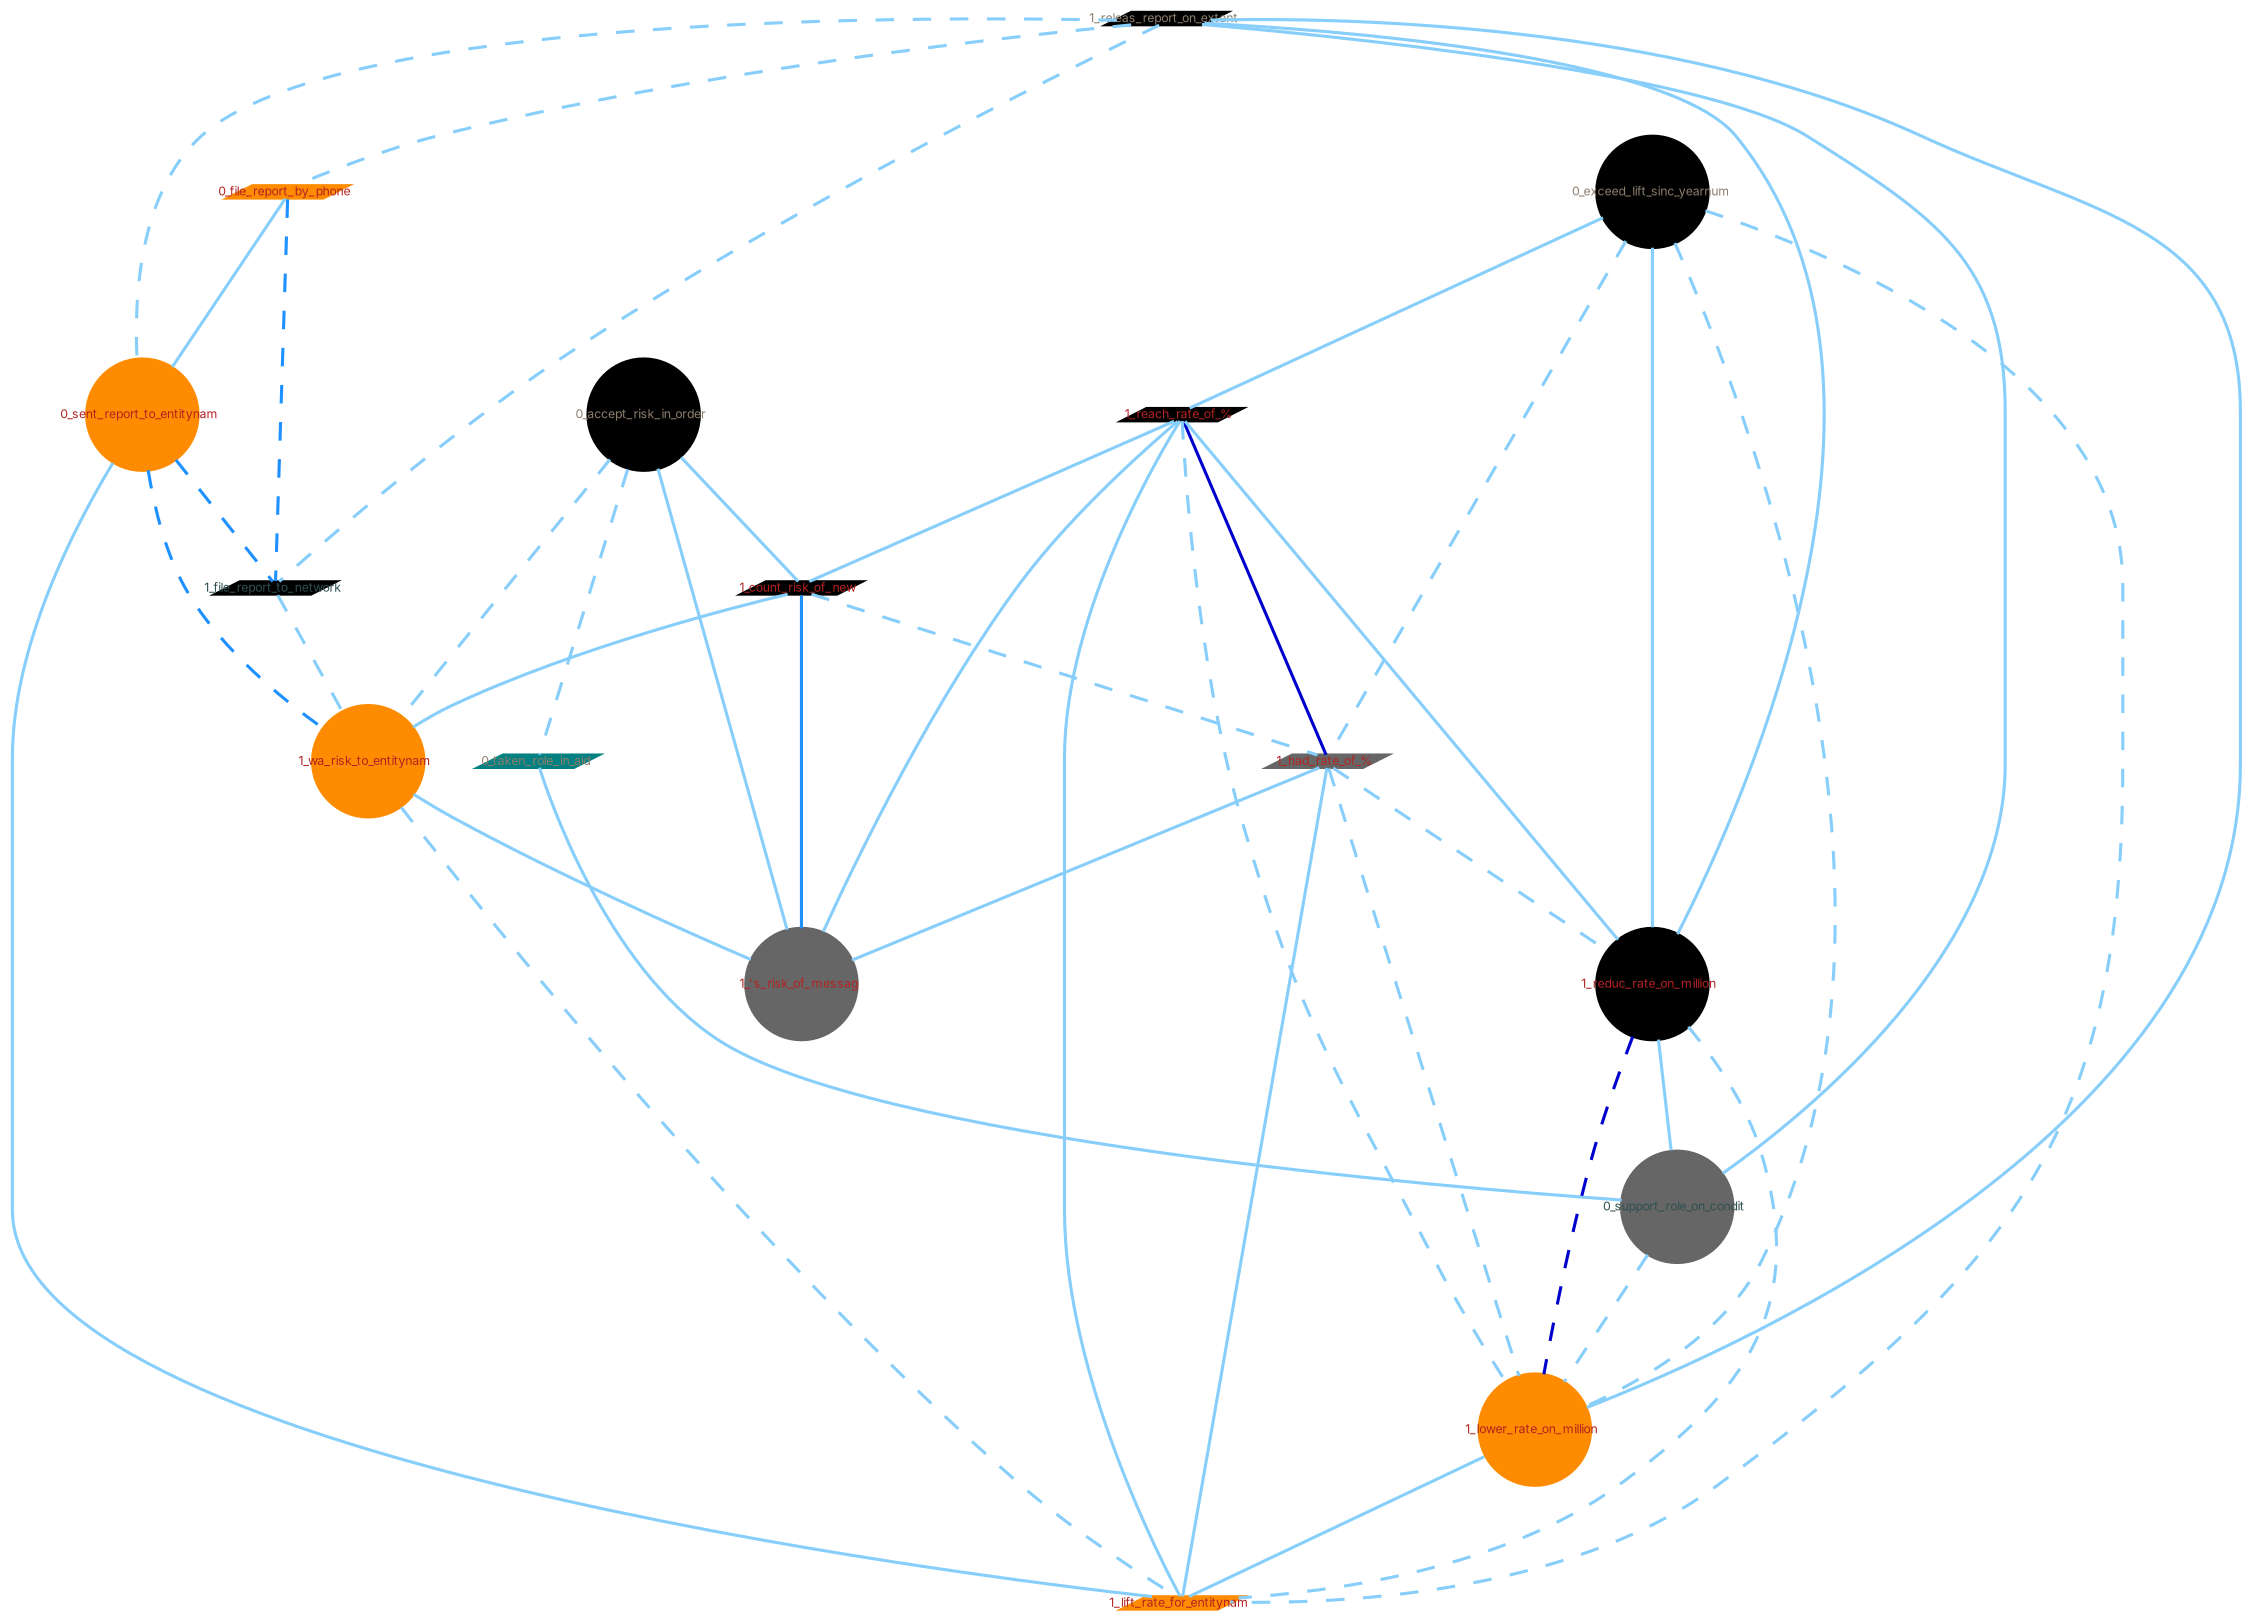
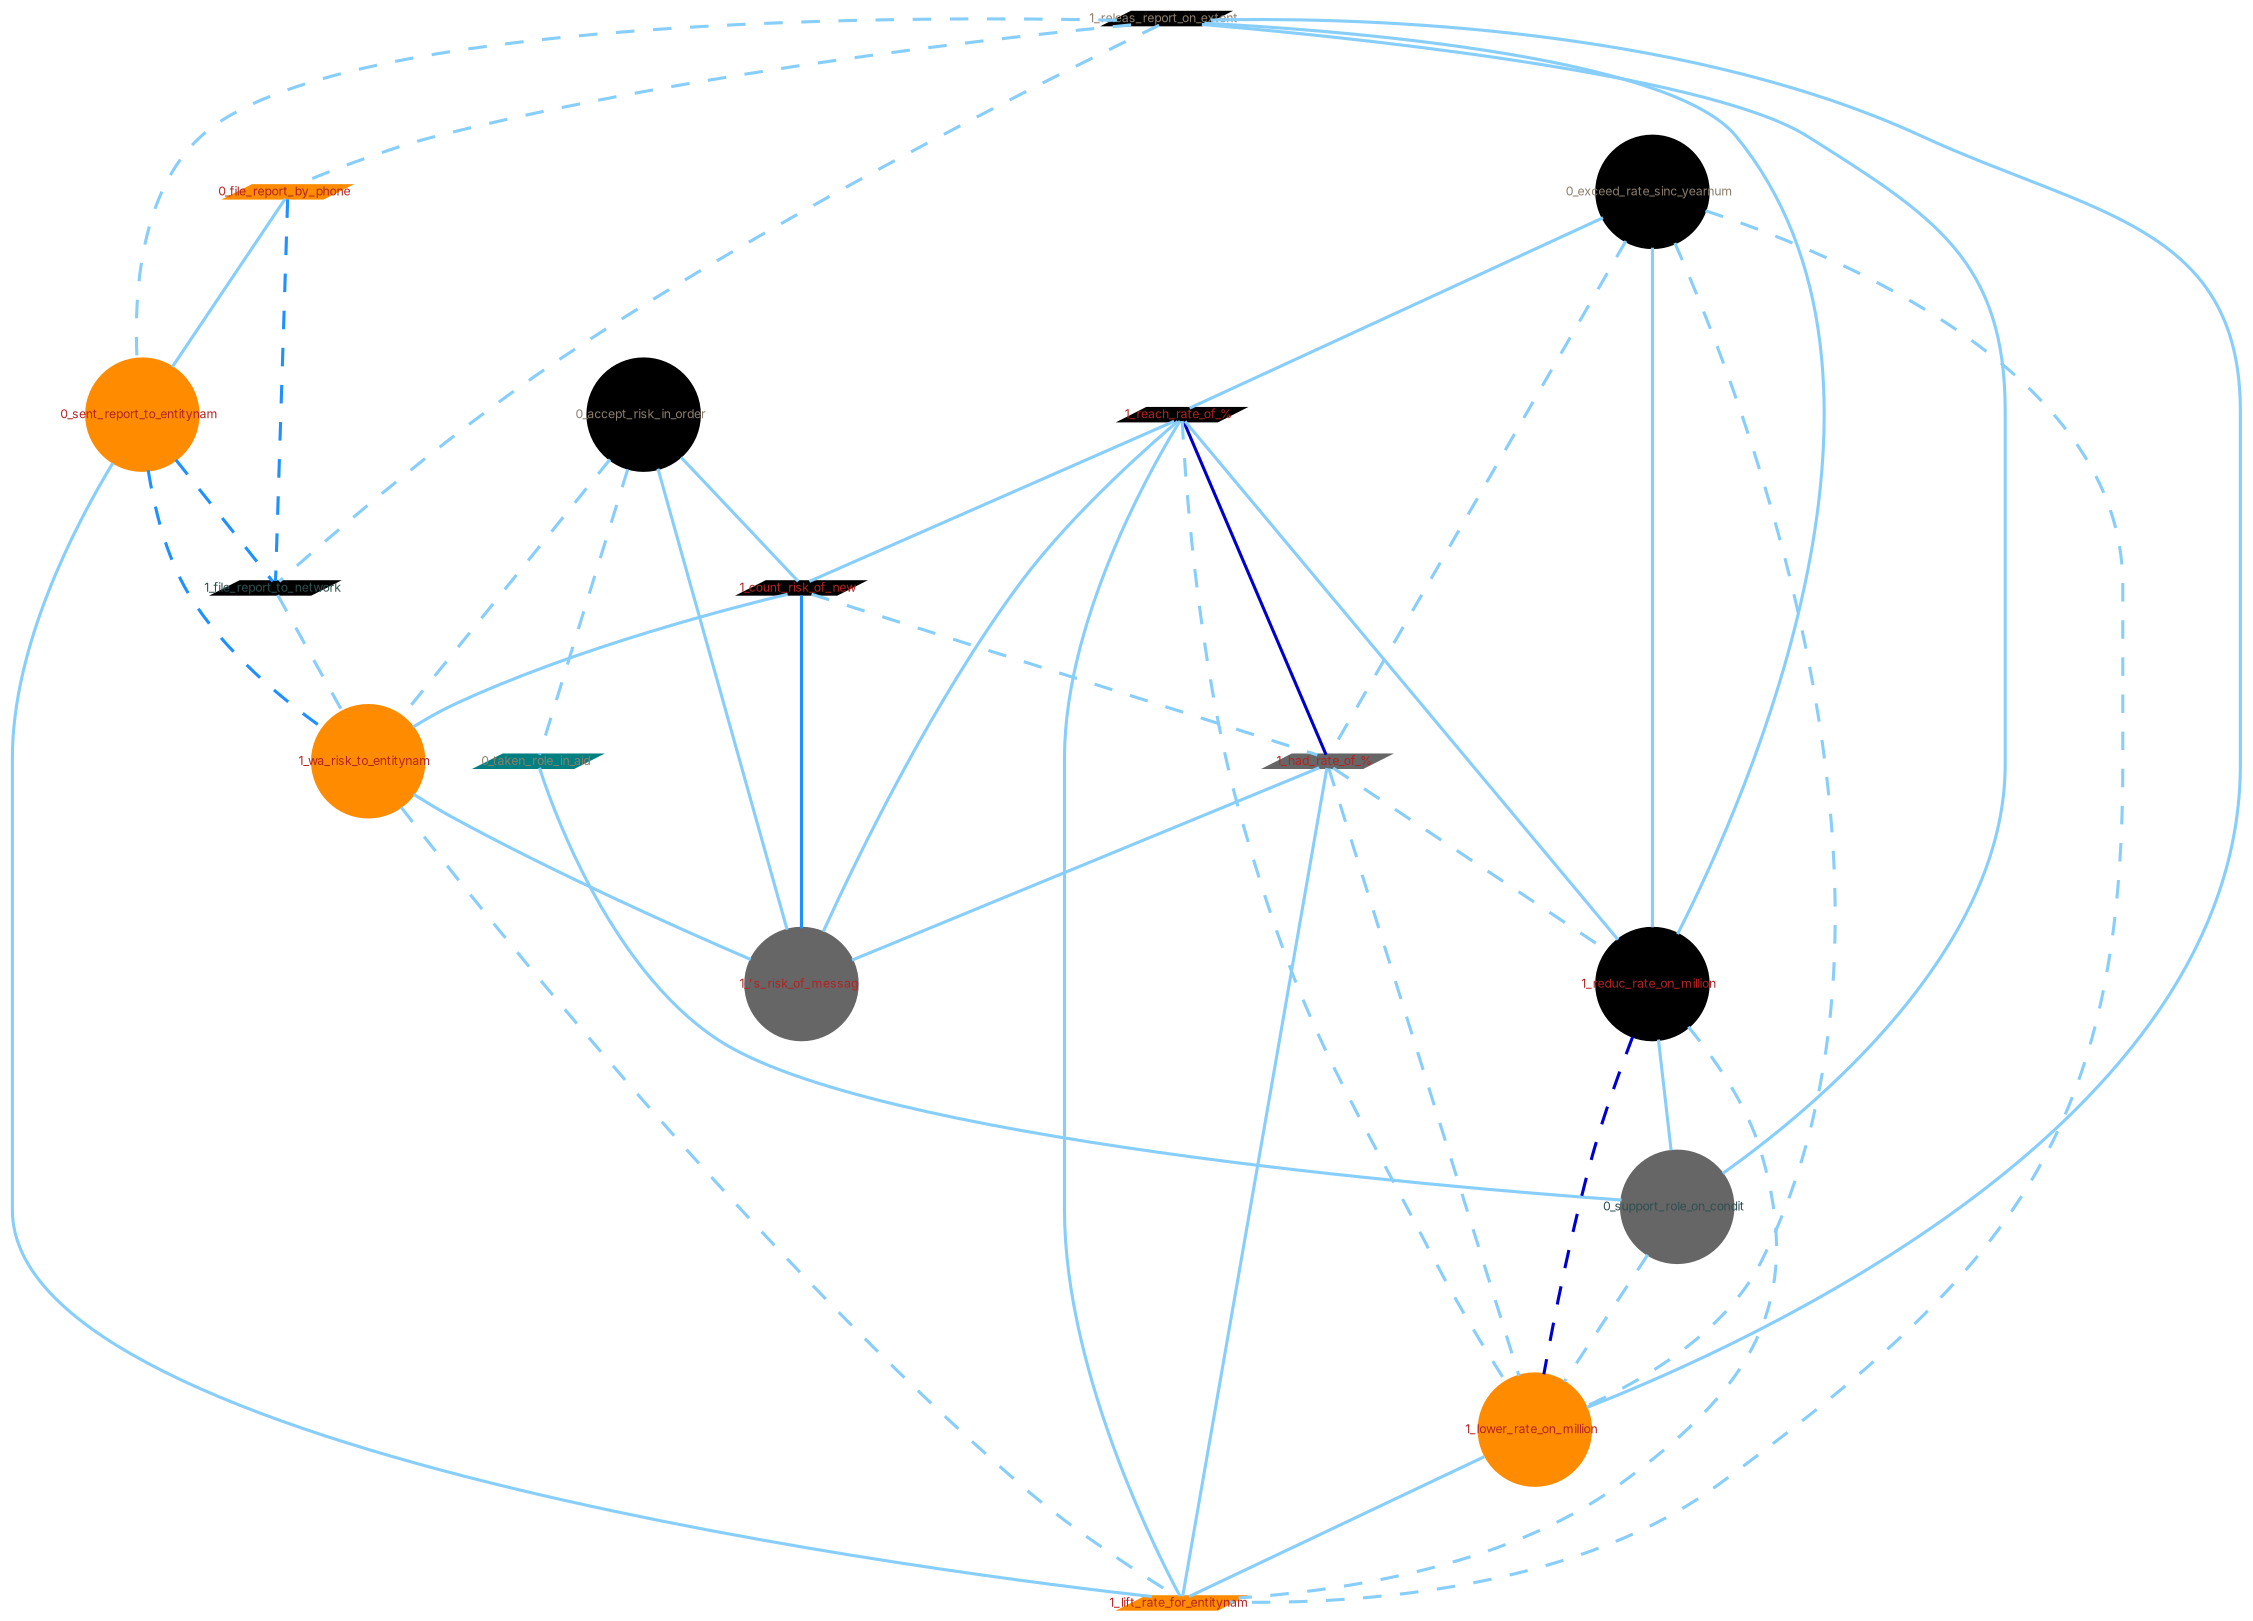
node "0_exceed_lift_sinc_yearnum": label "0_exceed_lift_sinc_yearnum" -> "0_exceed_rate_sinc_yearnum"
